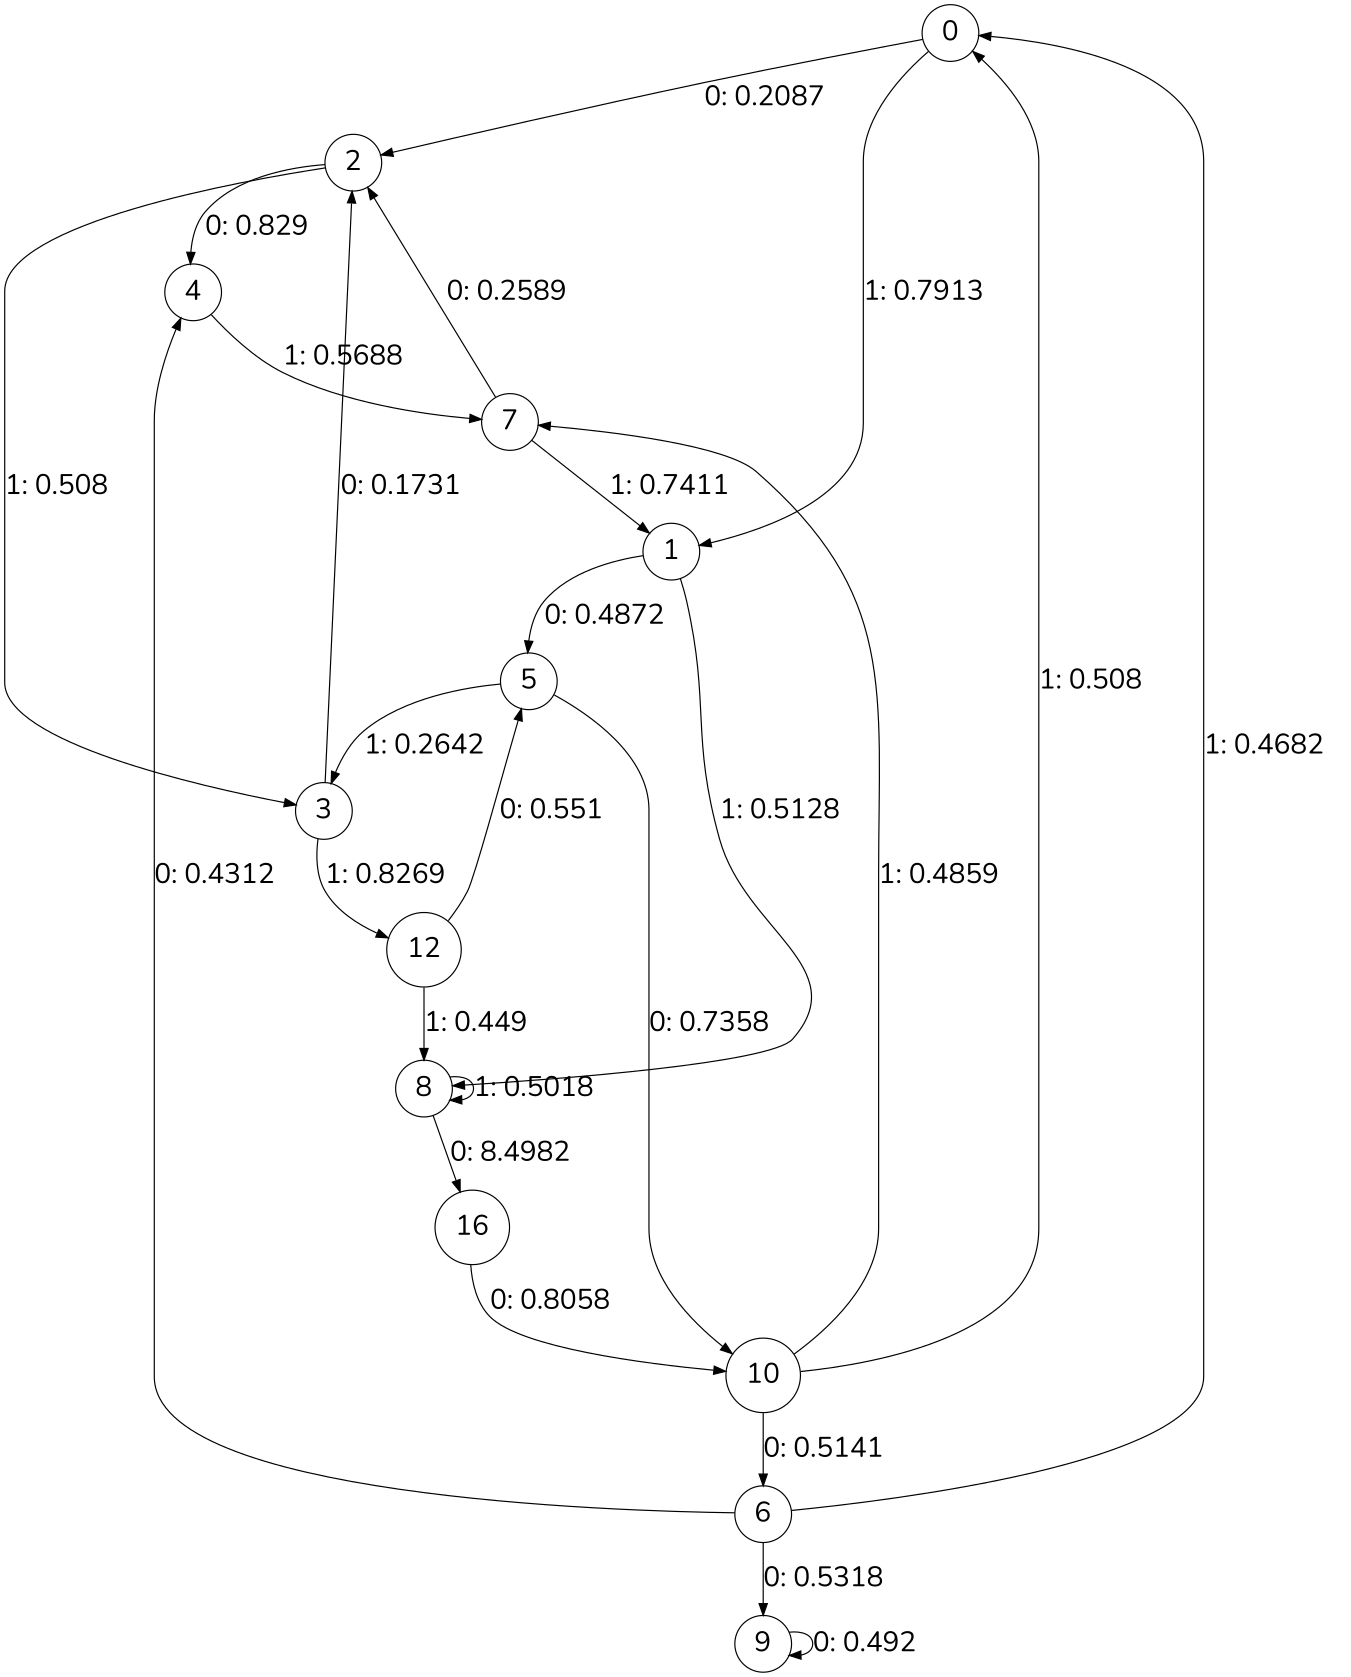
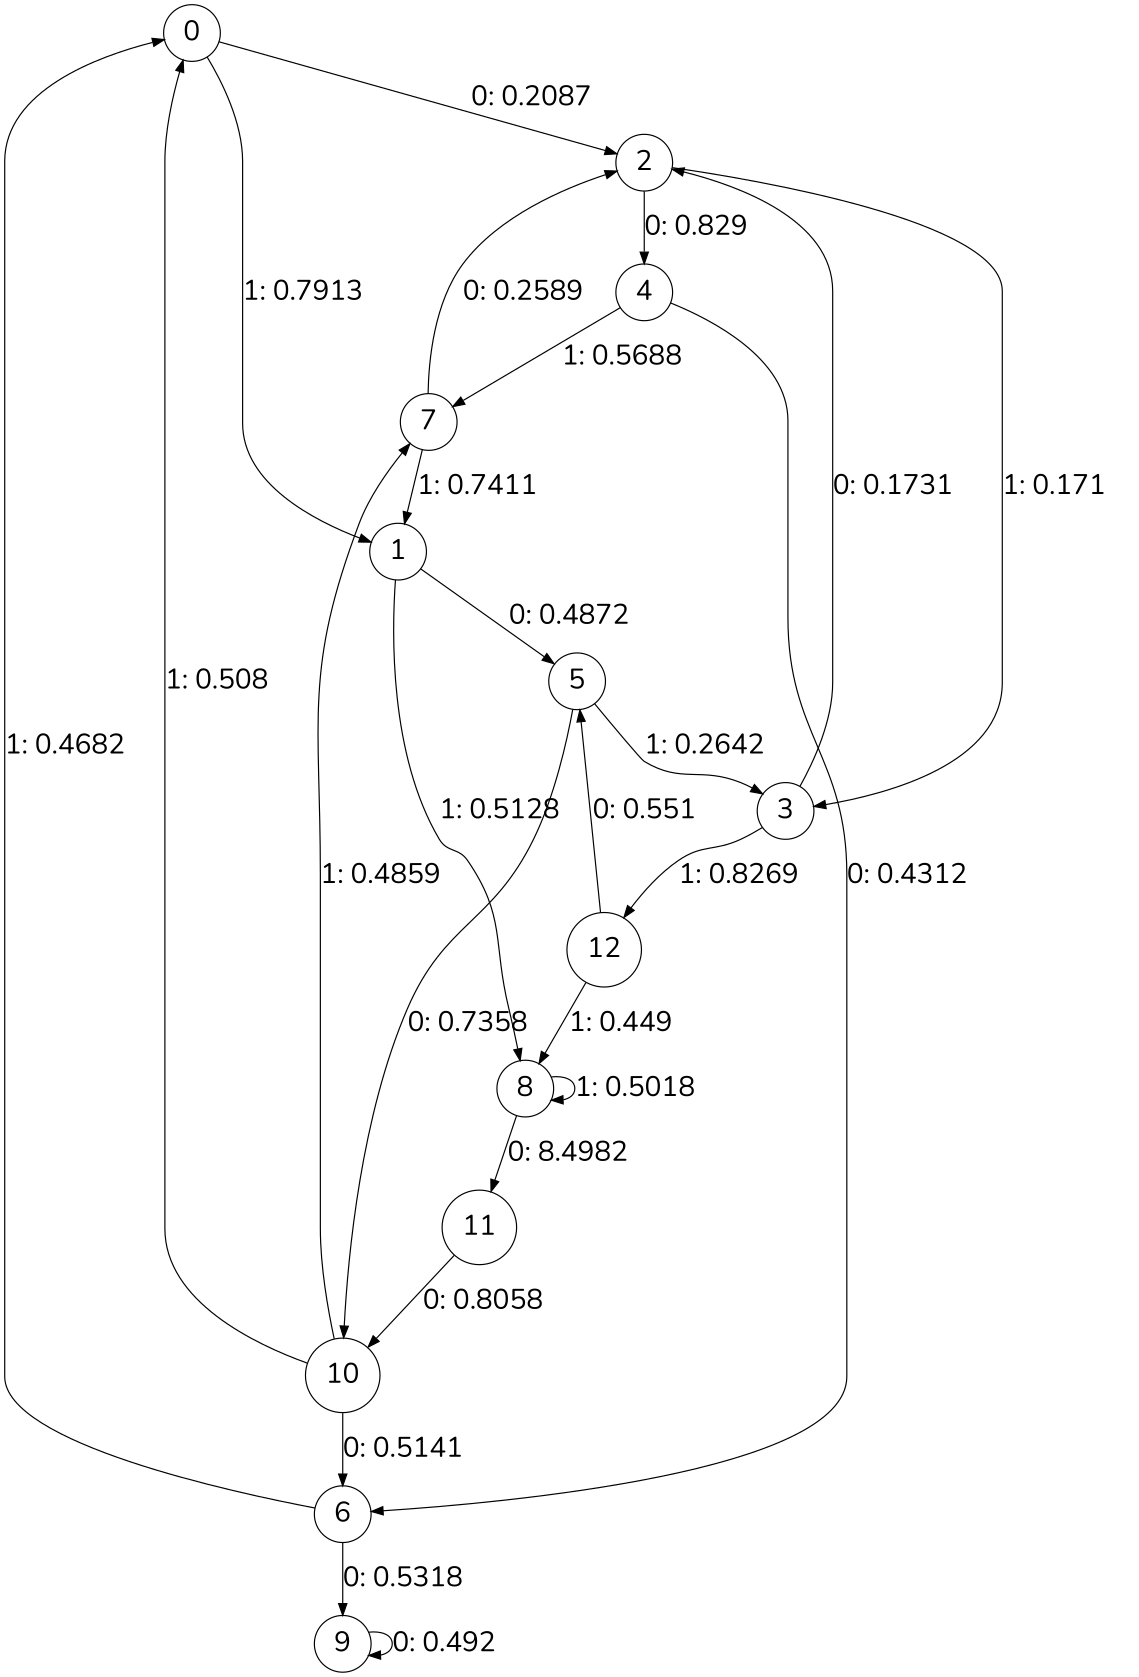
edge "2" -> "3": label "1: 0.508    " -> "1: 0.171    "
edge "6" -> "4": reversed
node "16": label "16" -> "11"
